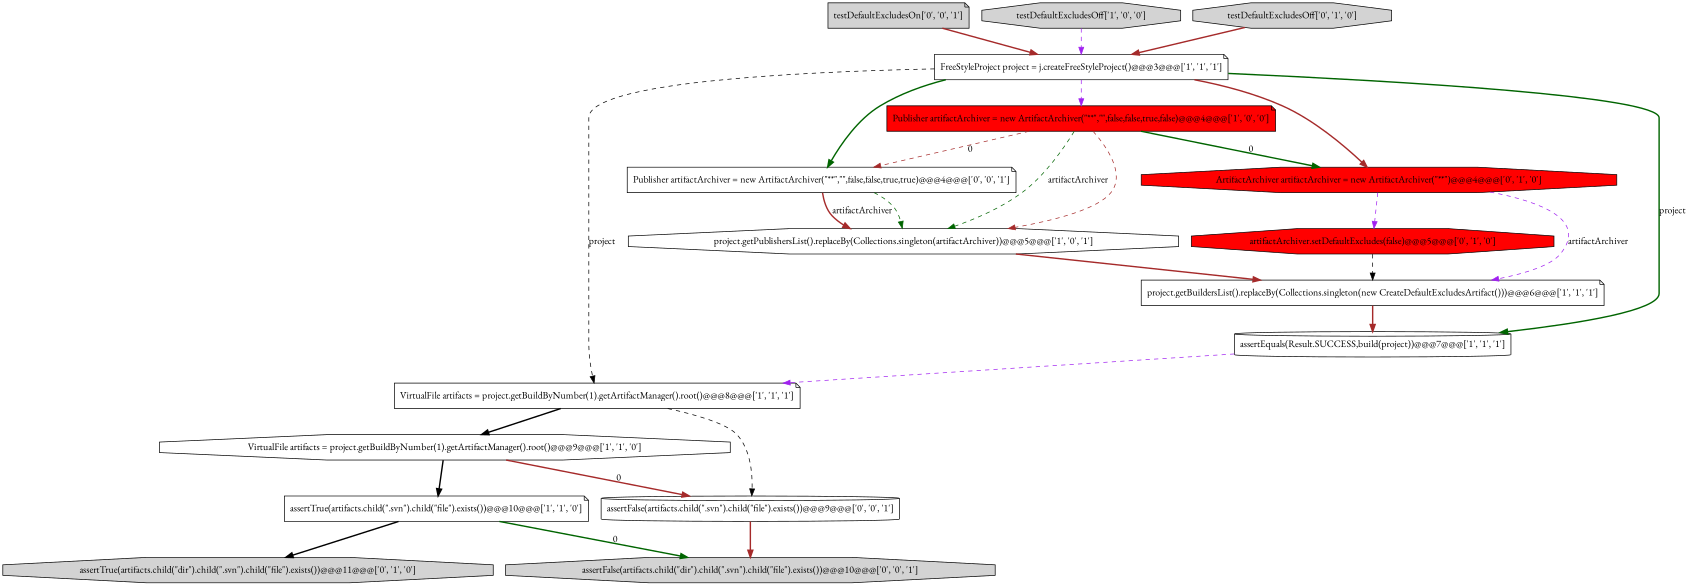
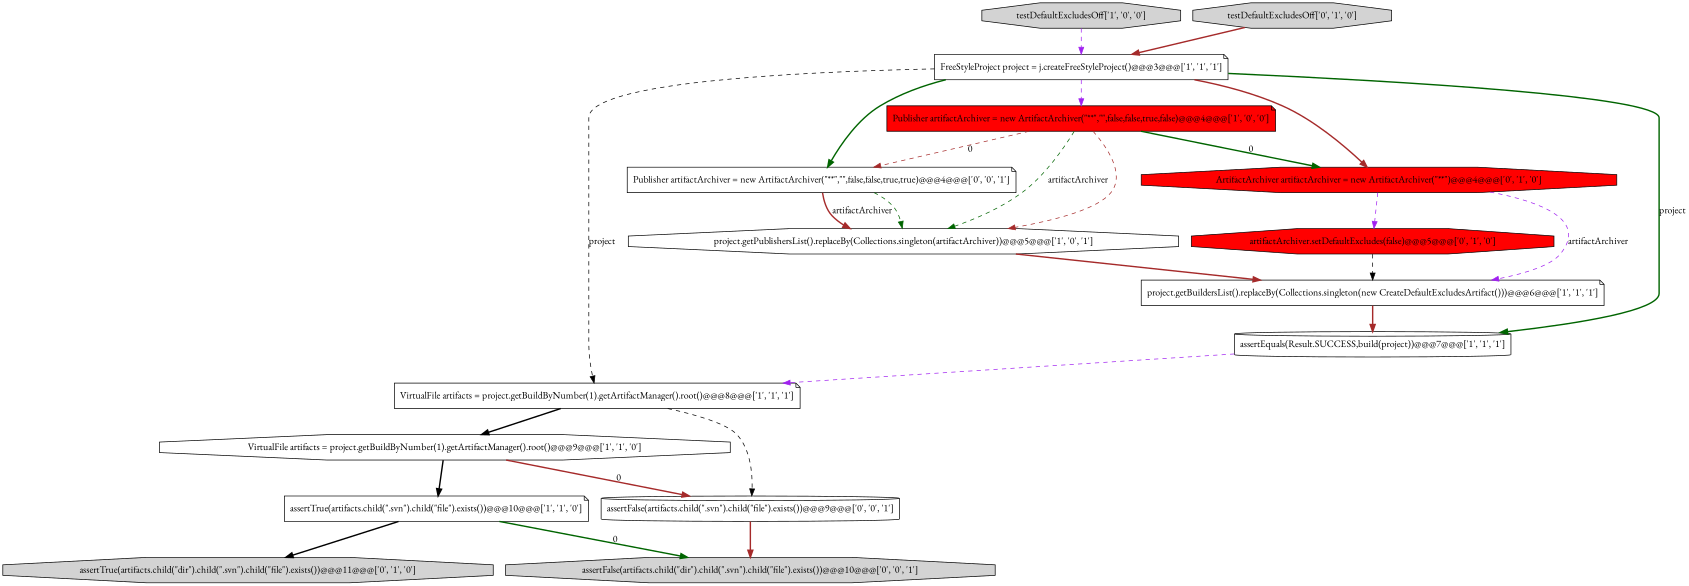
node "testDefaultExcludesOn['0', '0', '1']": removed
